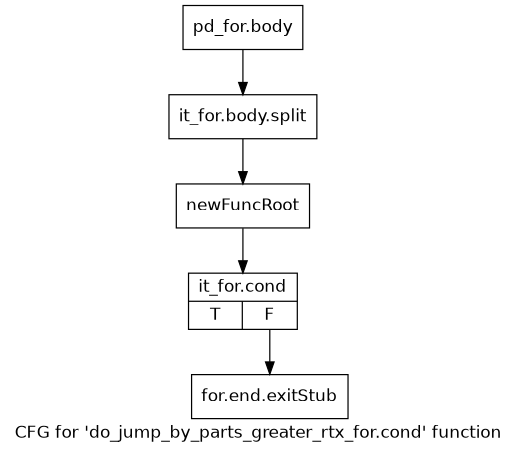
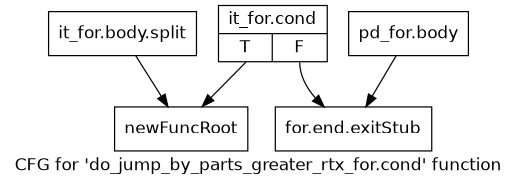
edge "pd_for.body" -> "it_for.body.split": now "pd_for.body" -> "for.end.exitStub"
edge "newFuncRoot" -> "it_for.cond": reversed
